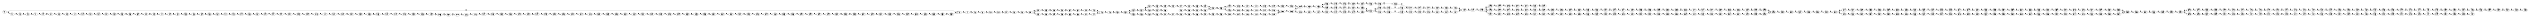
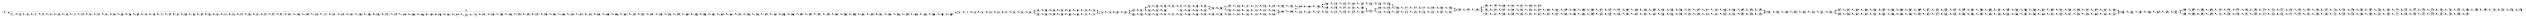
edge "S166" -> "S171": now "S166" -> "S168"
